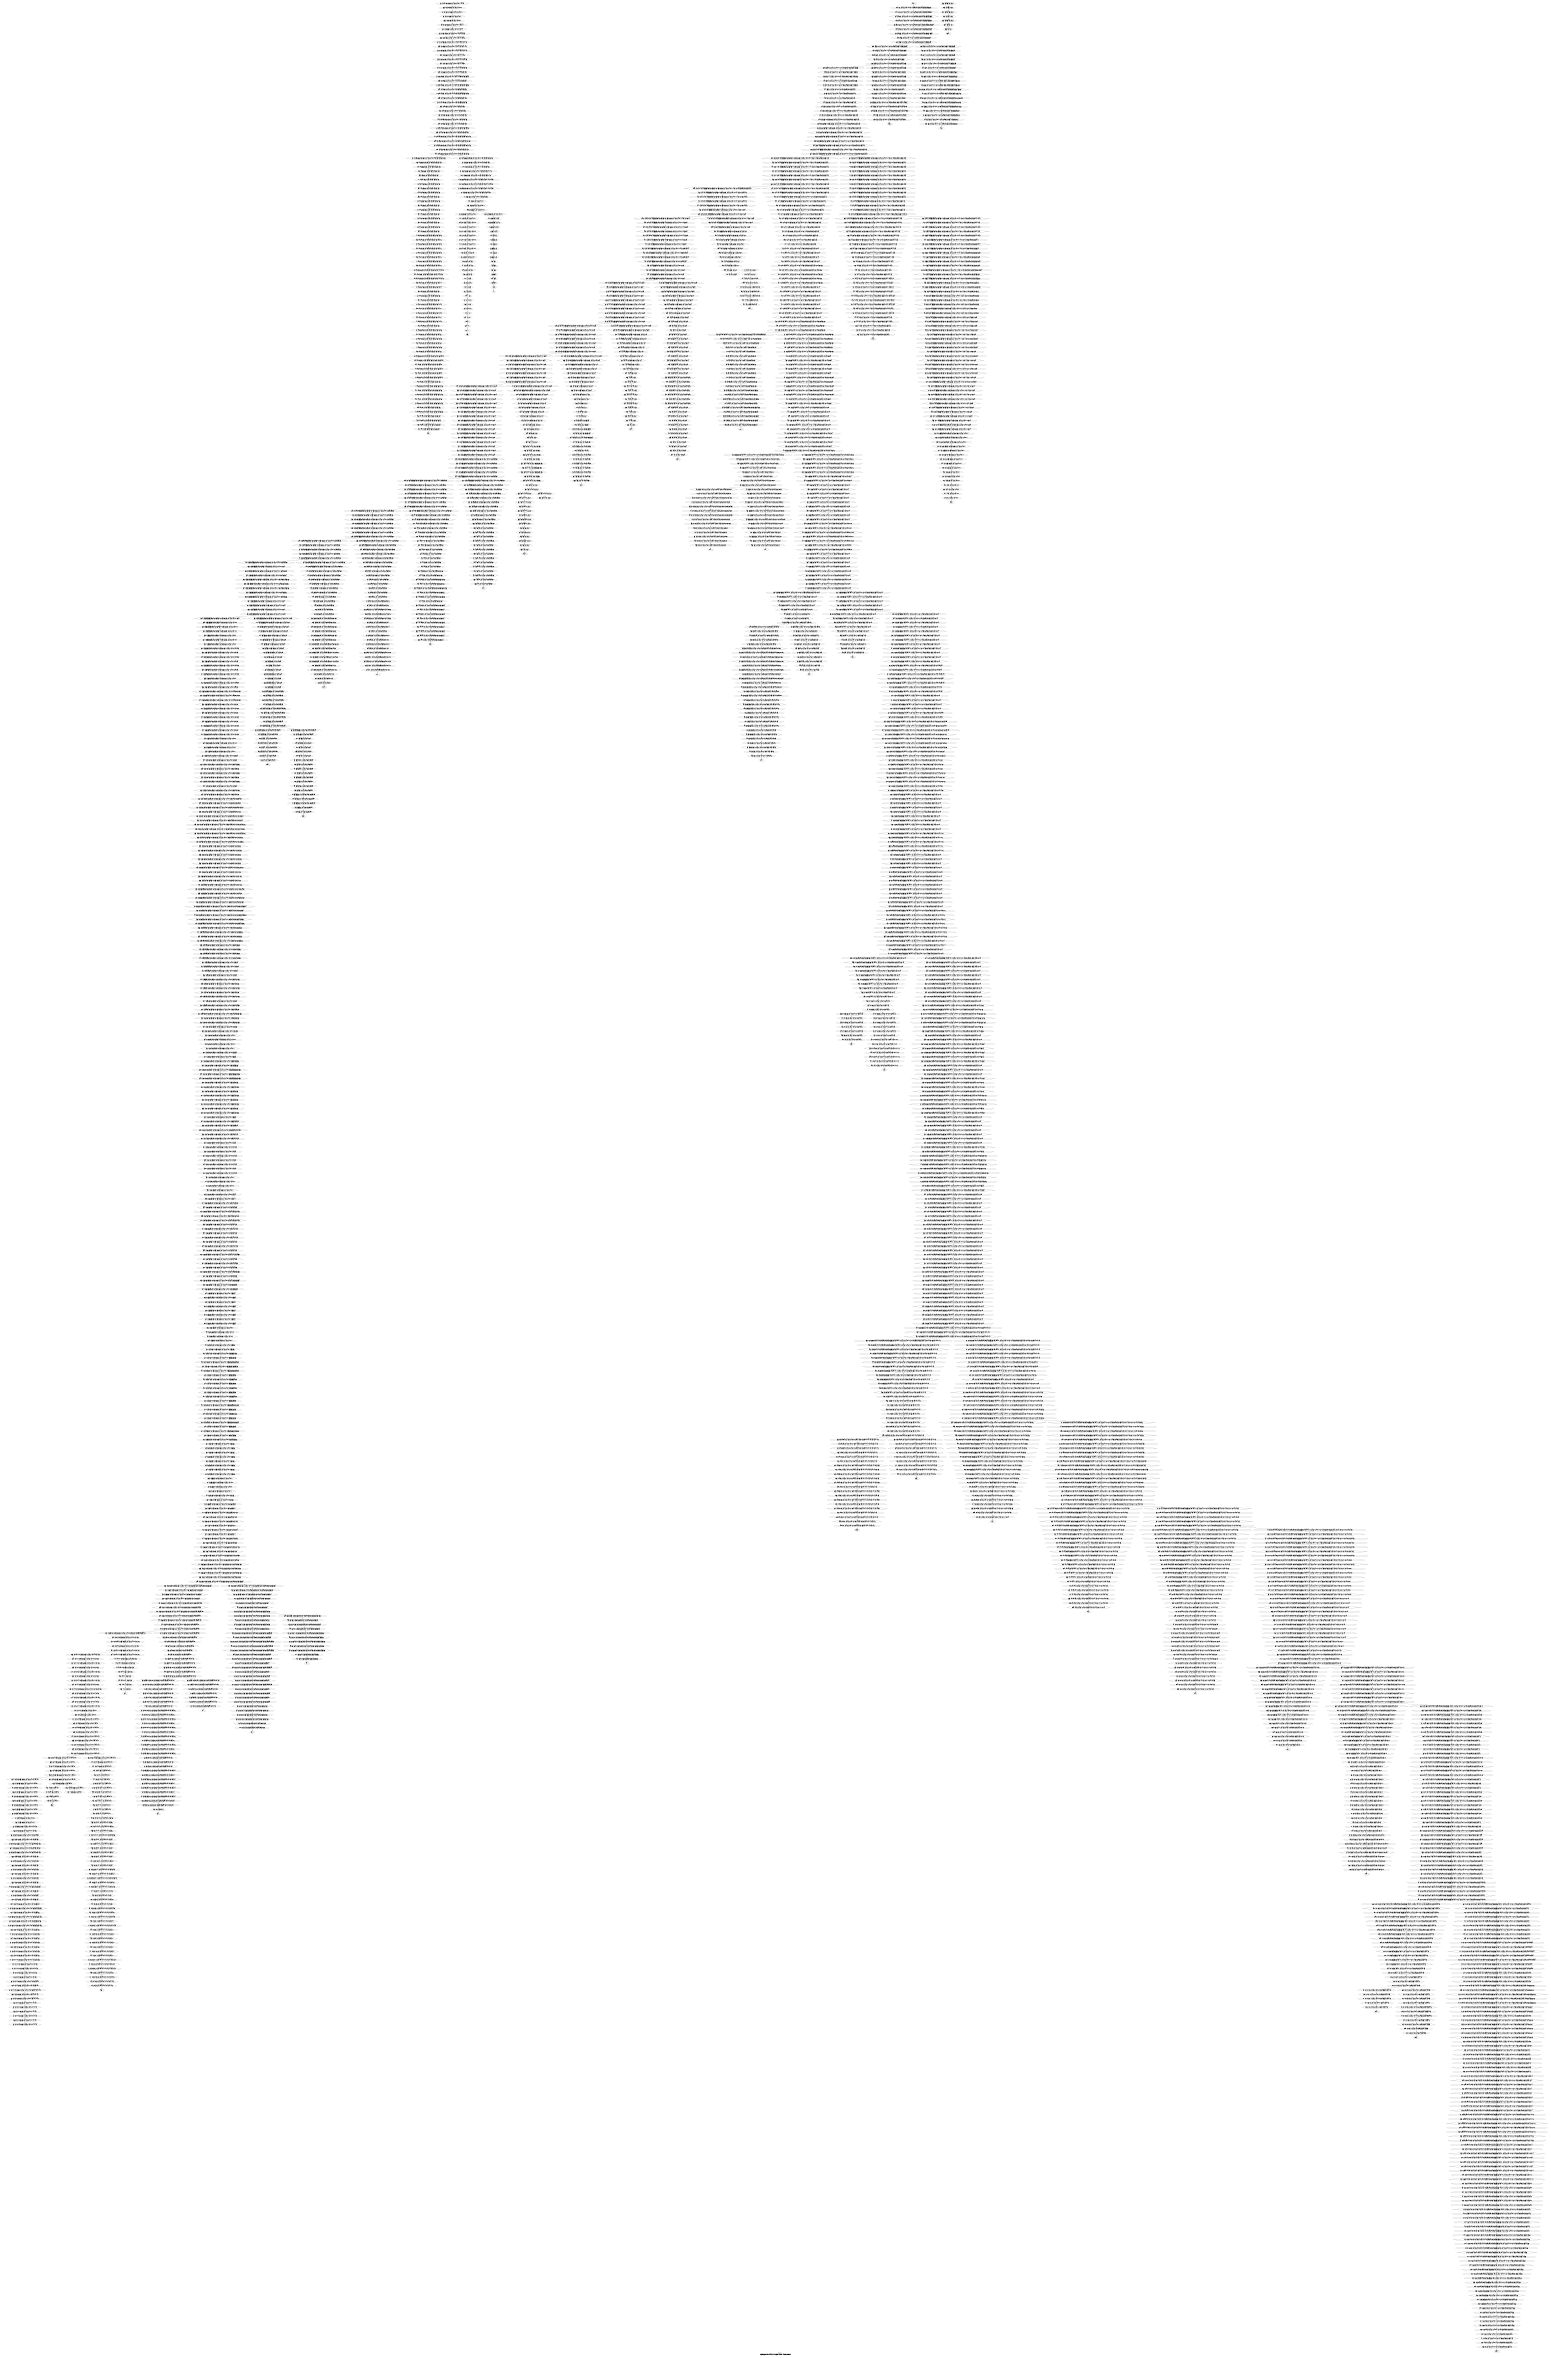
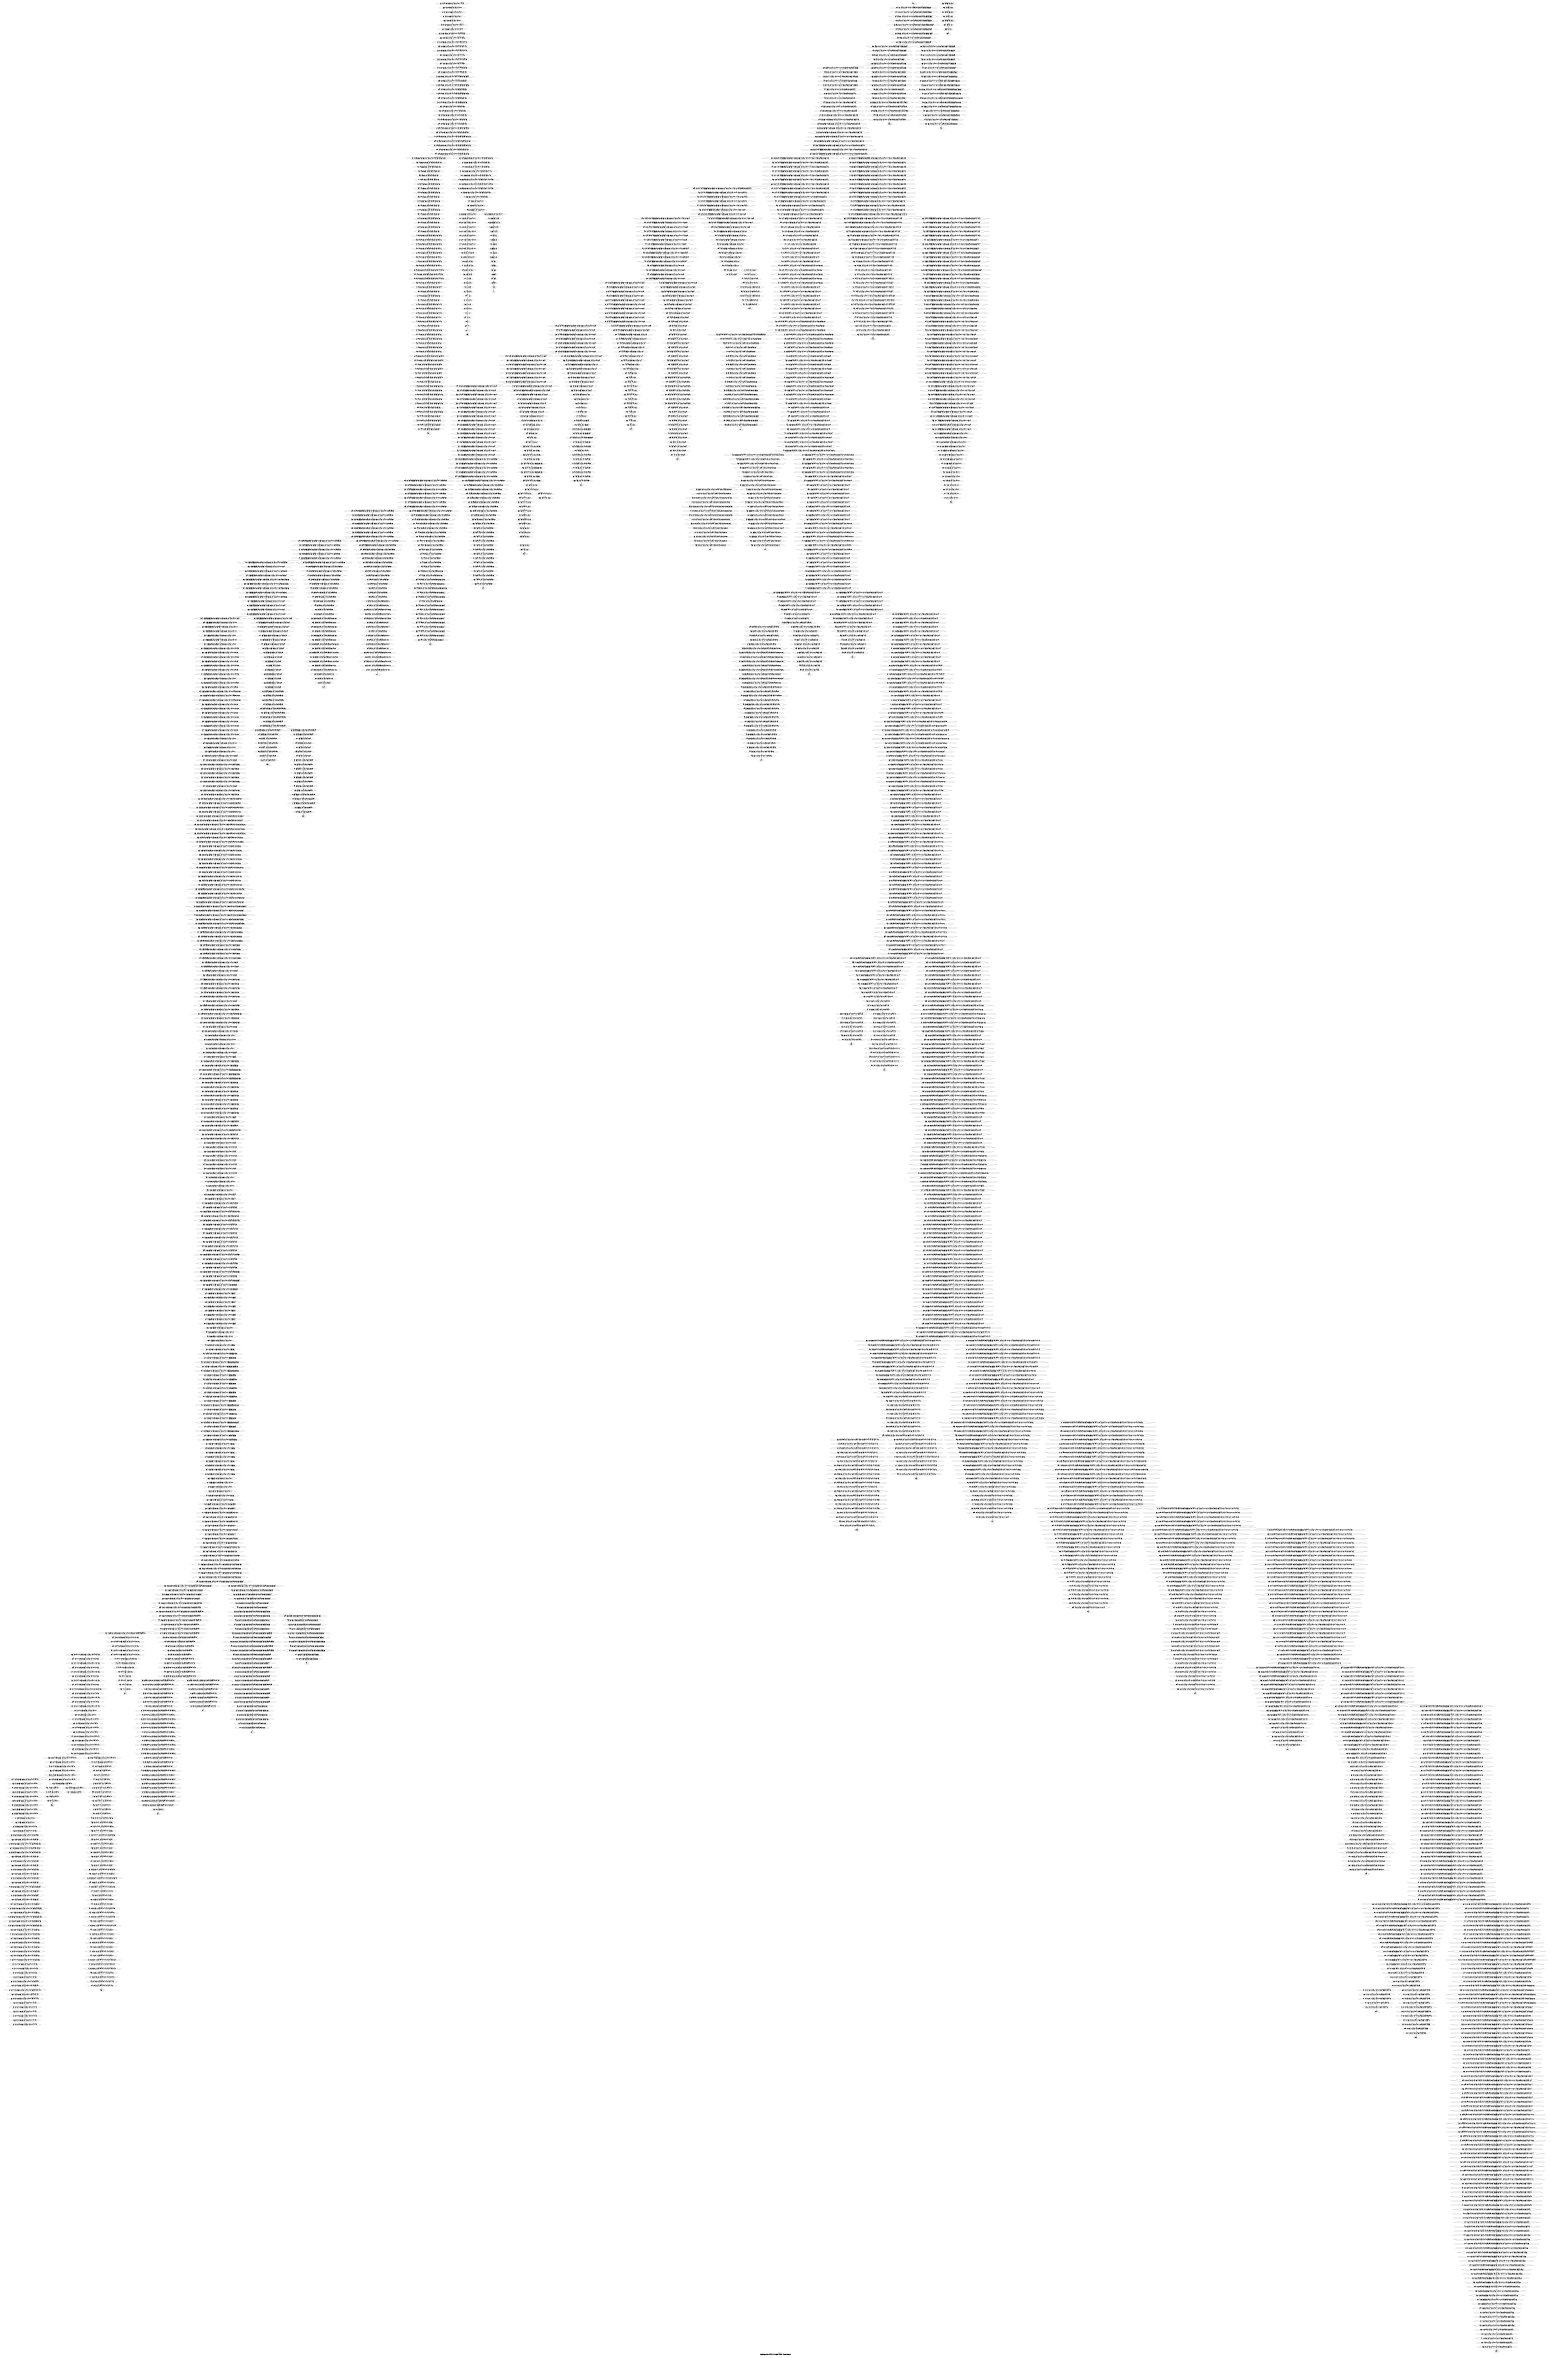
node "365 | 462 466 467 : 2 3 6 7": removed
